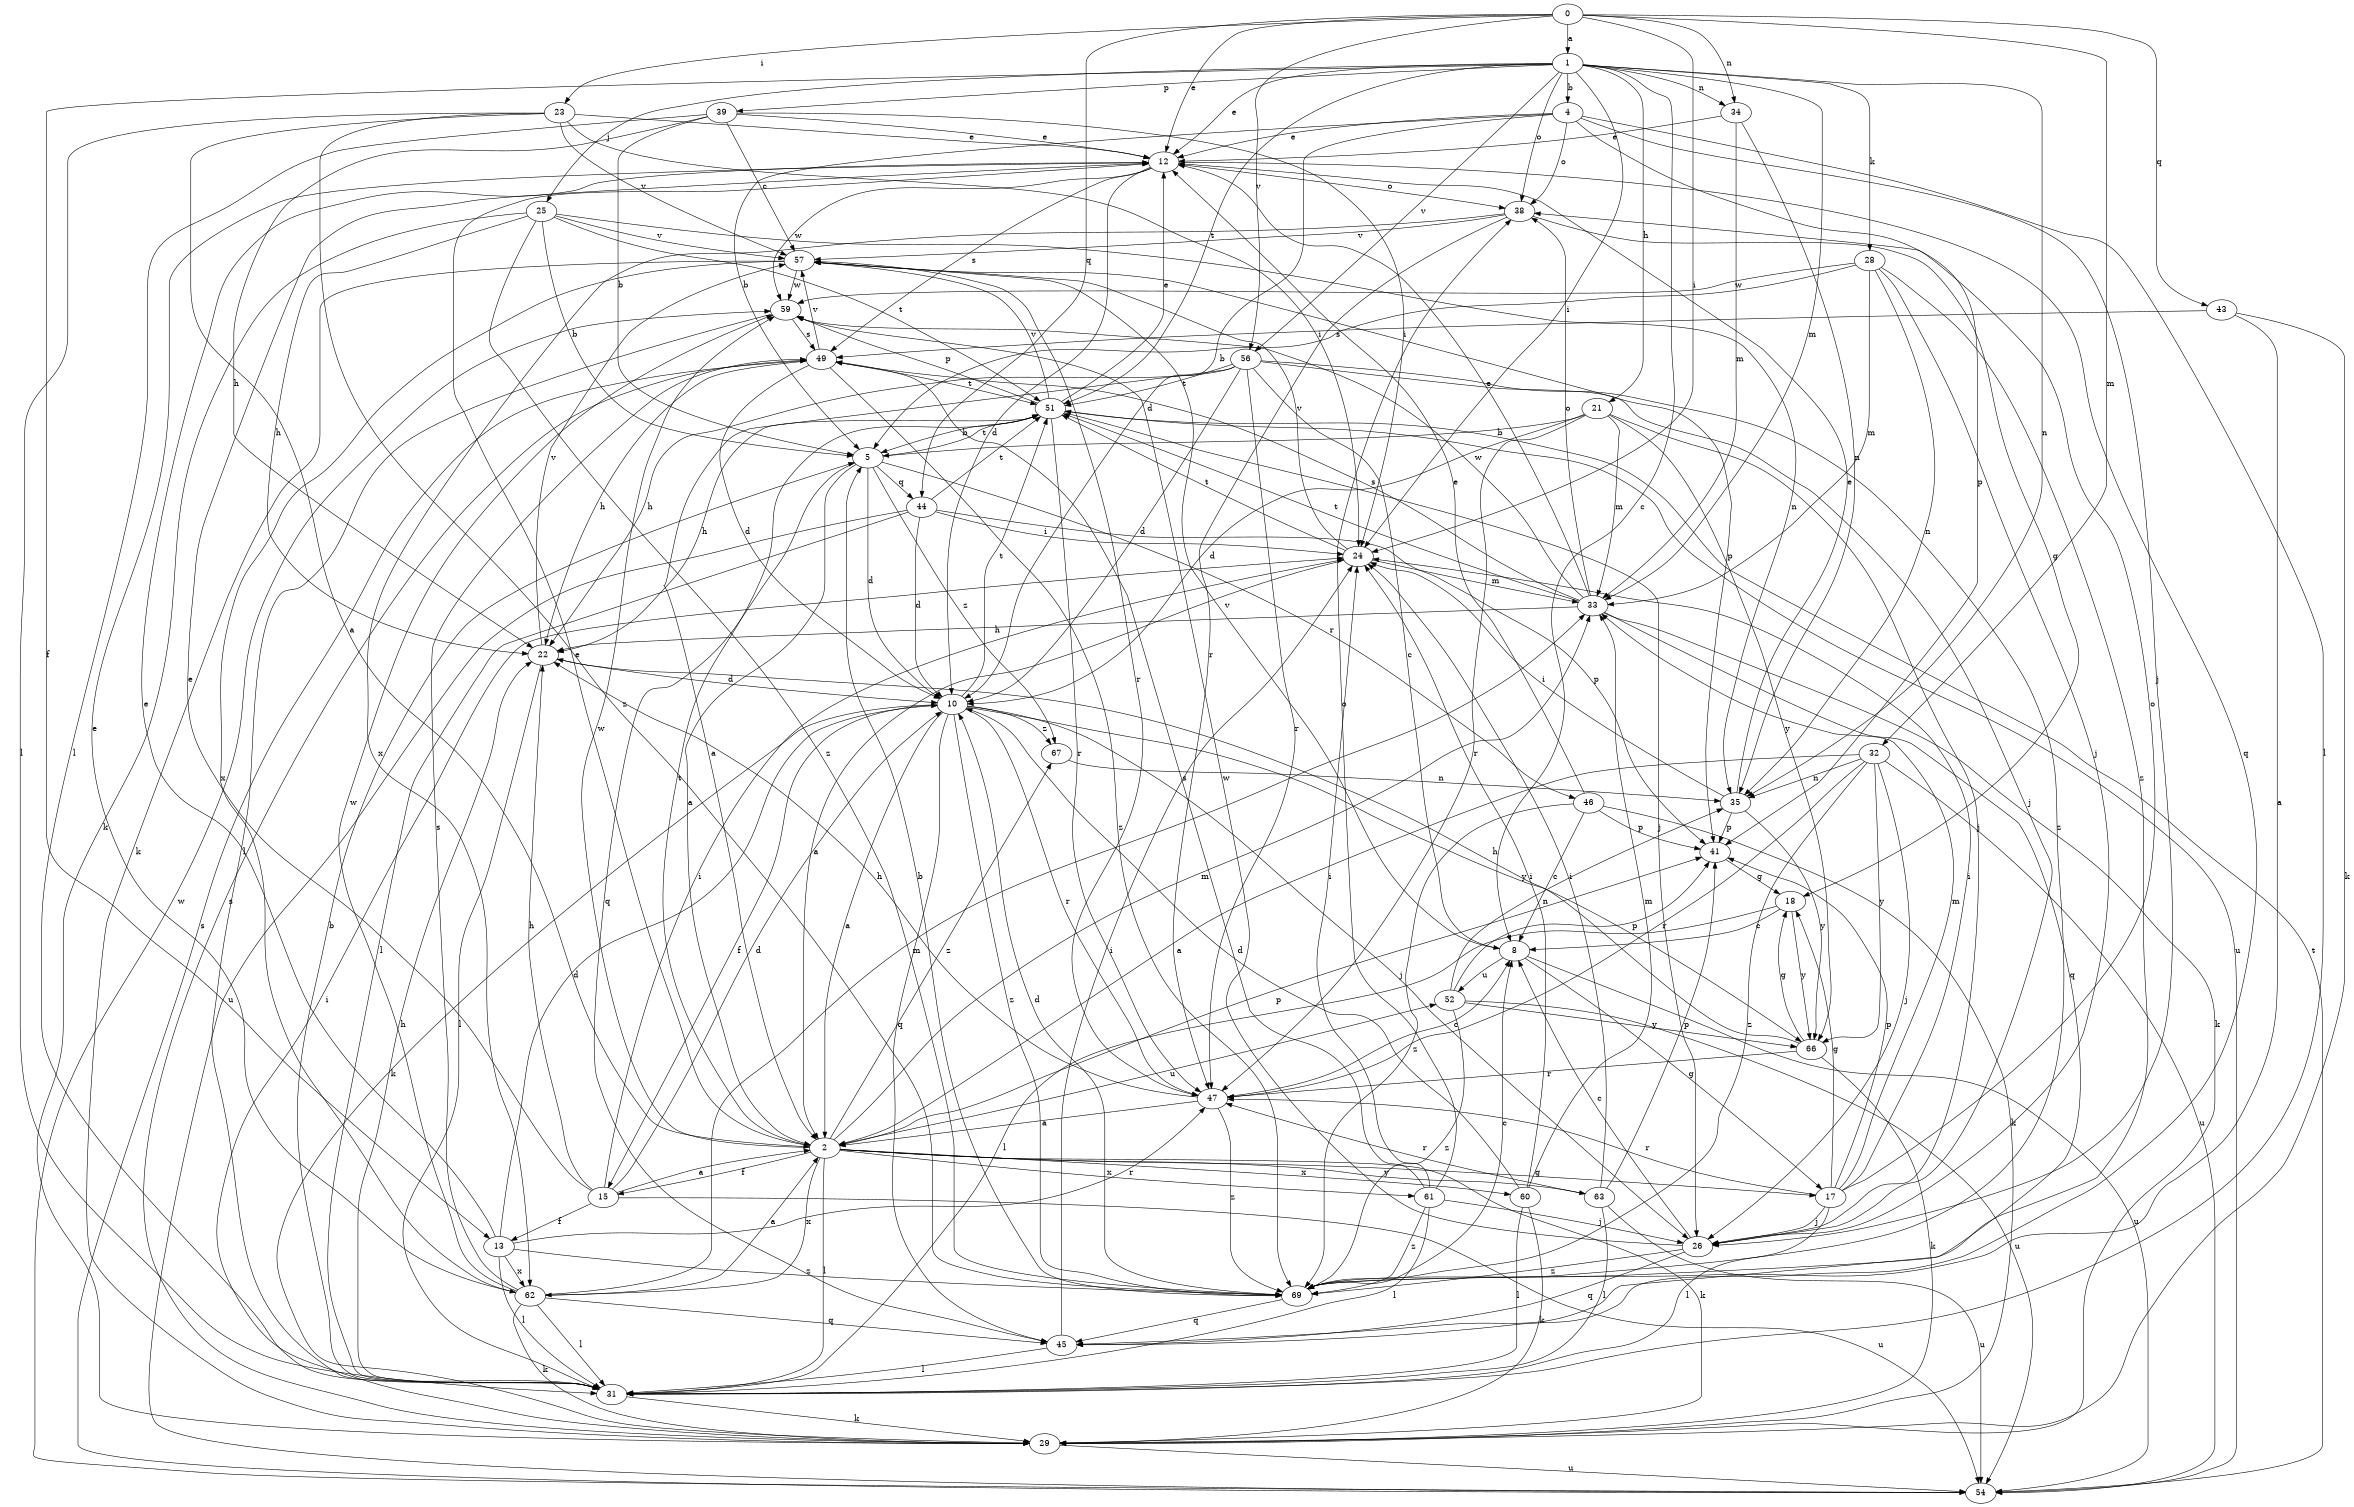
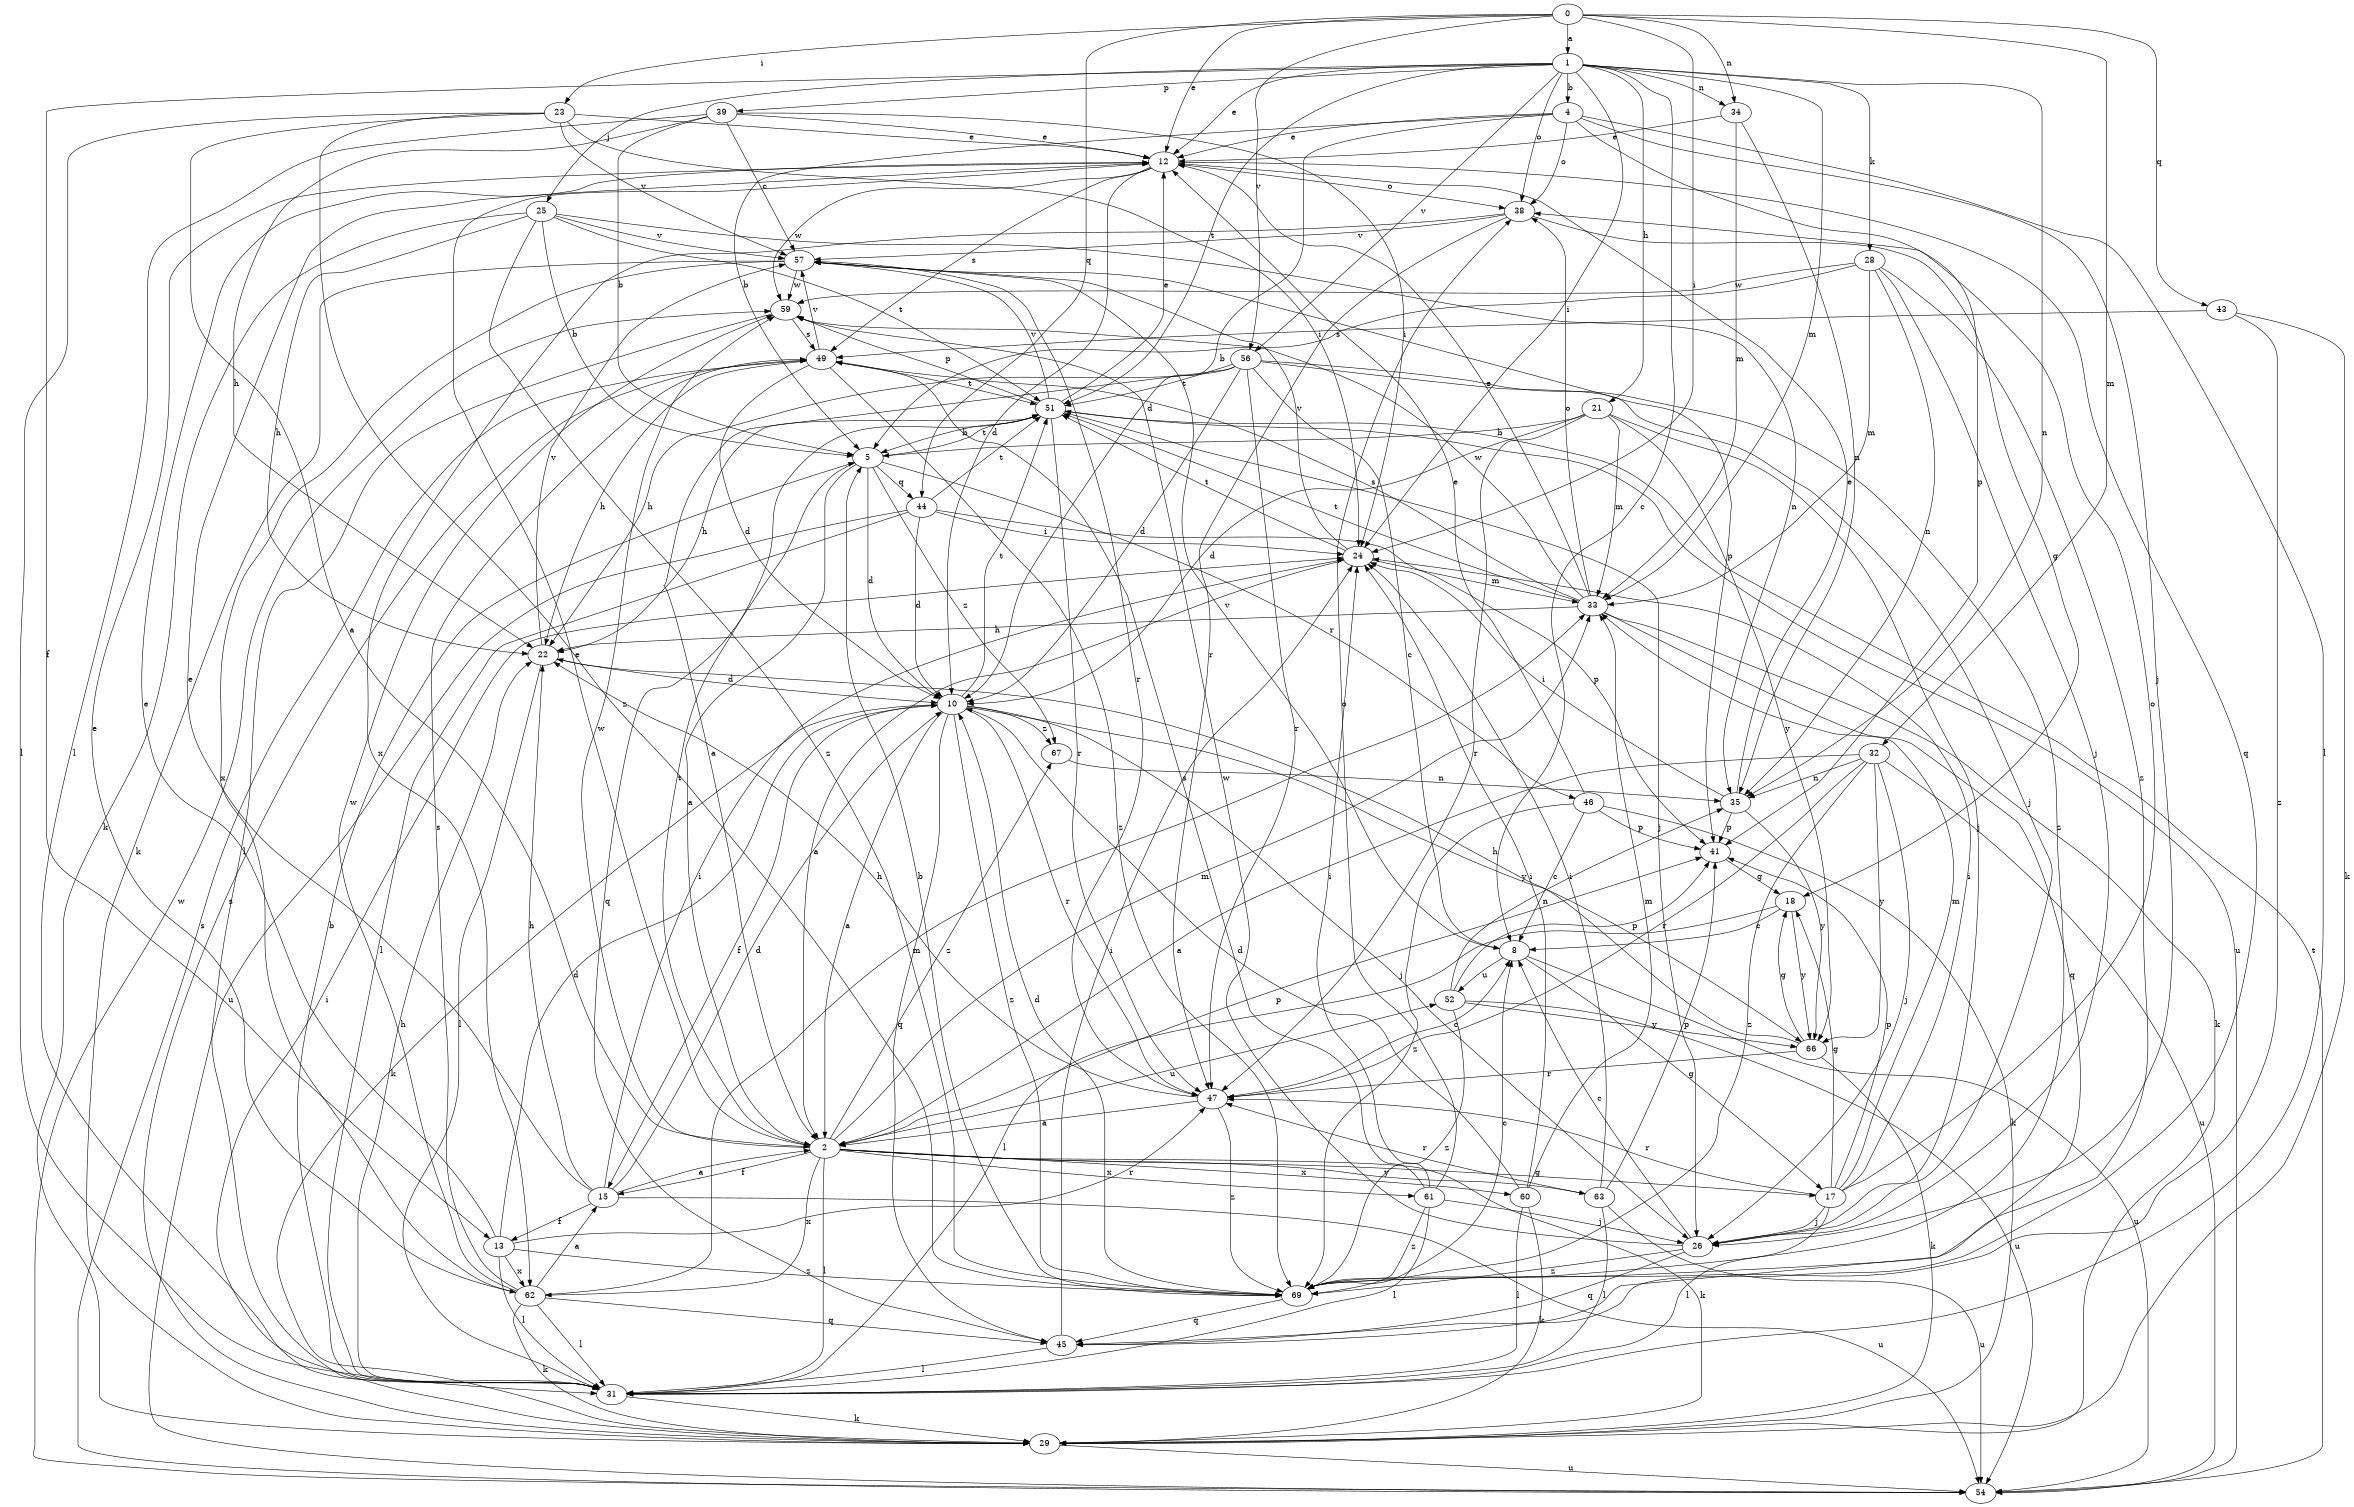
edge "43" -> "69": label "a" -> "z"
edge "62" -> "2": now "62" -> "15"
